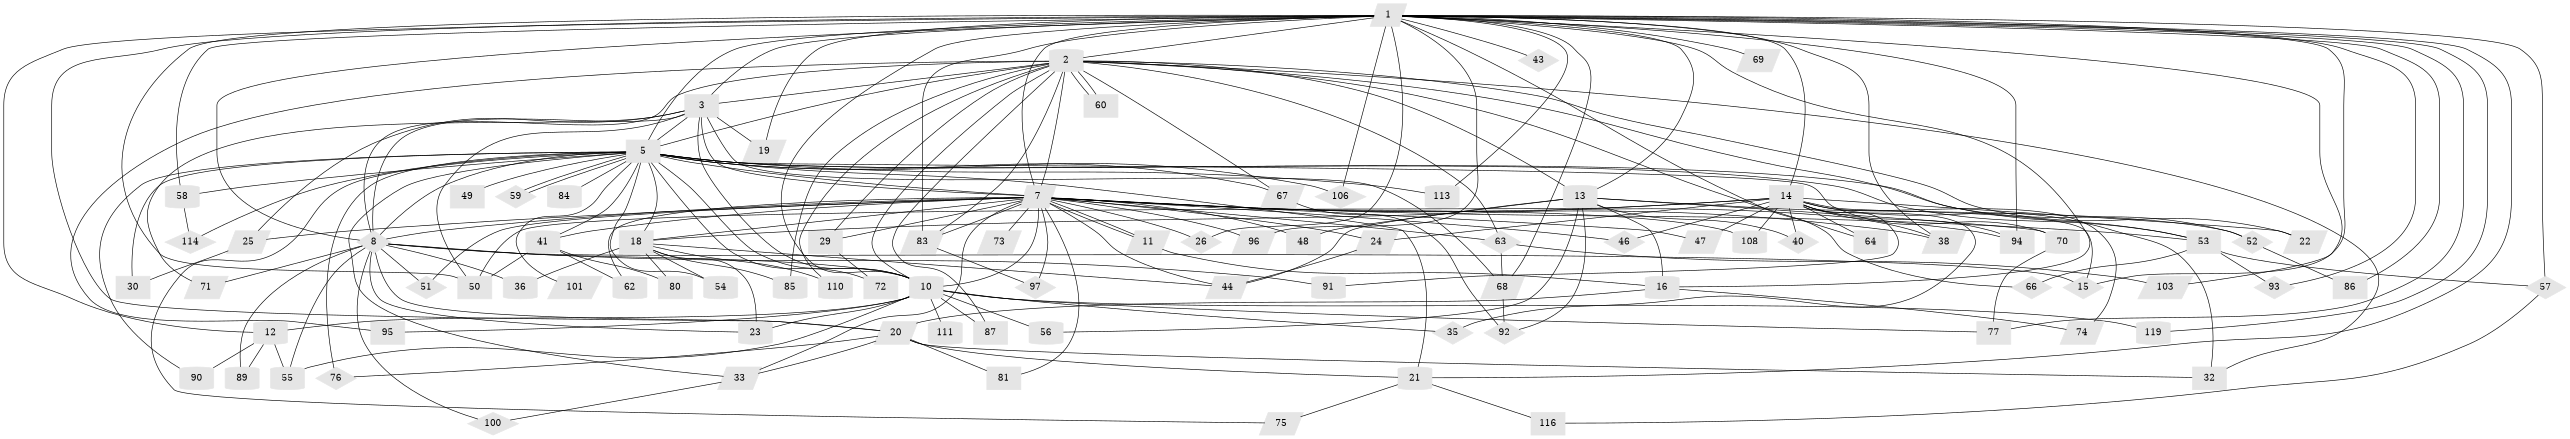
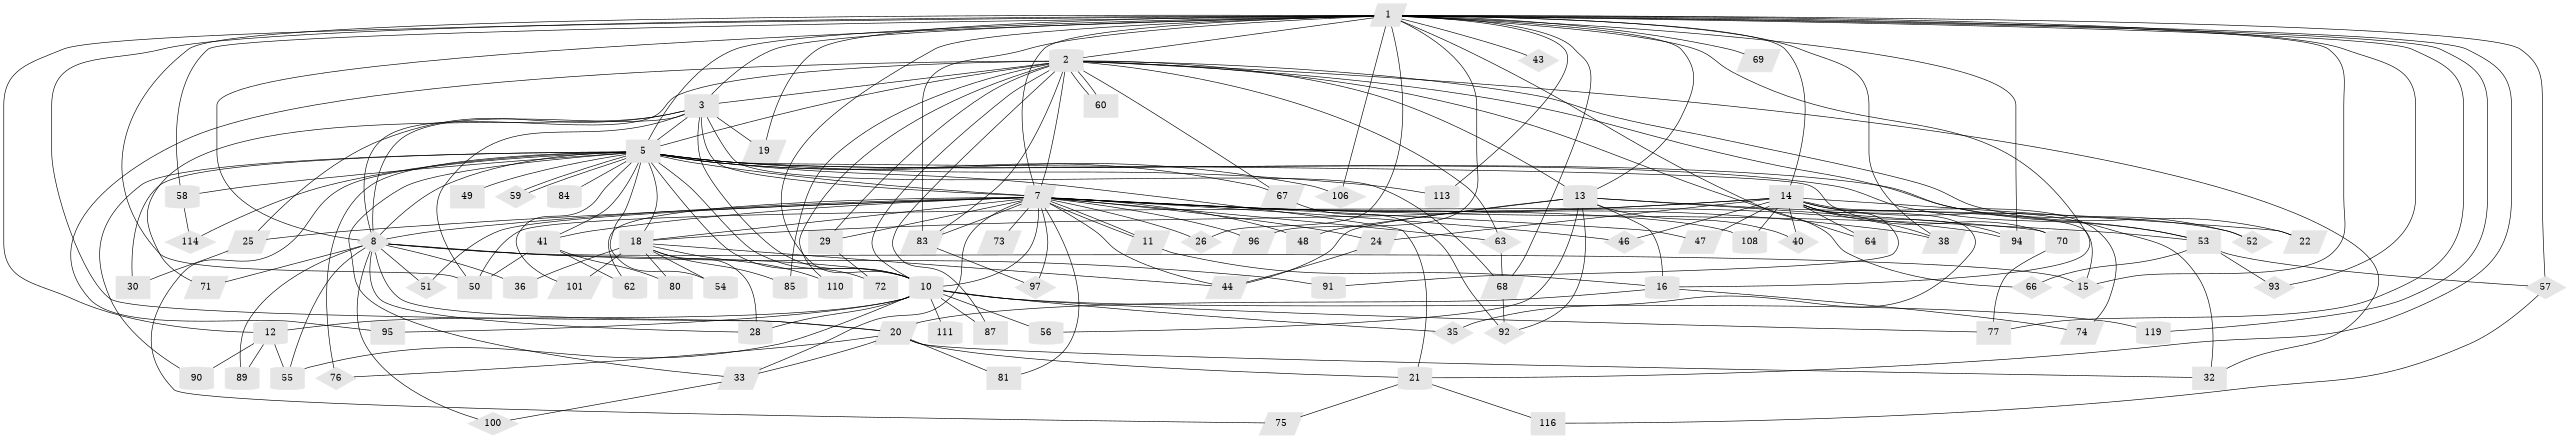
edge "18" -- "101": added
node "103": removed
node "86": removed
node "23": label "23" -> "28"
